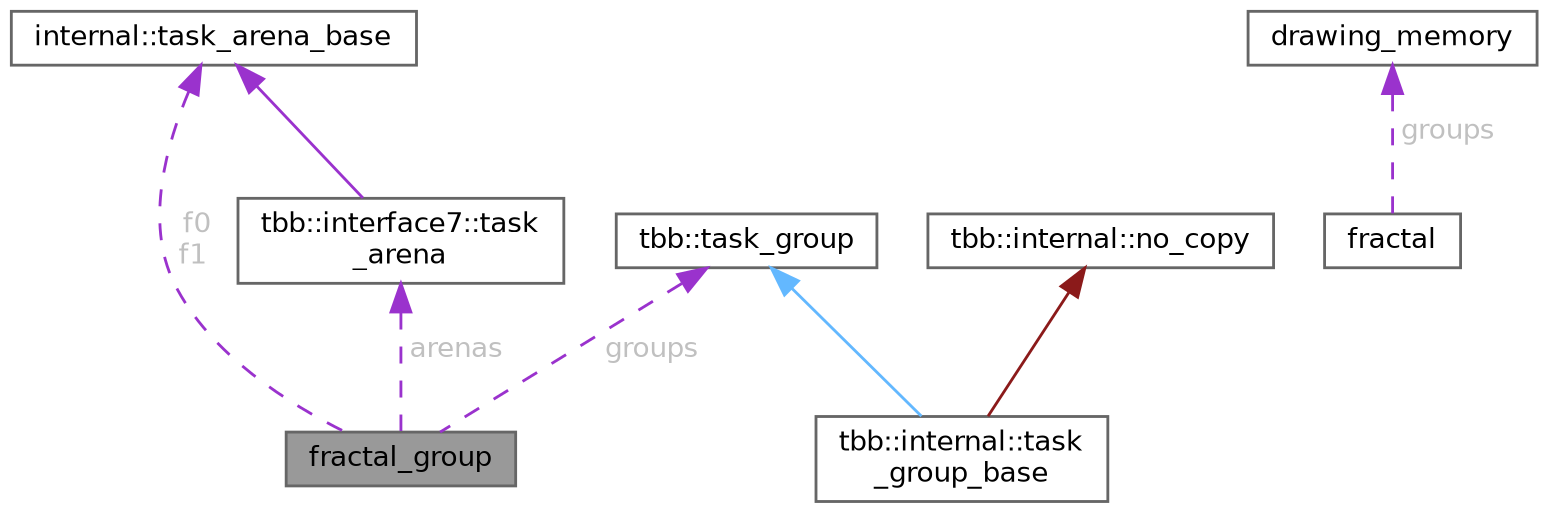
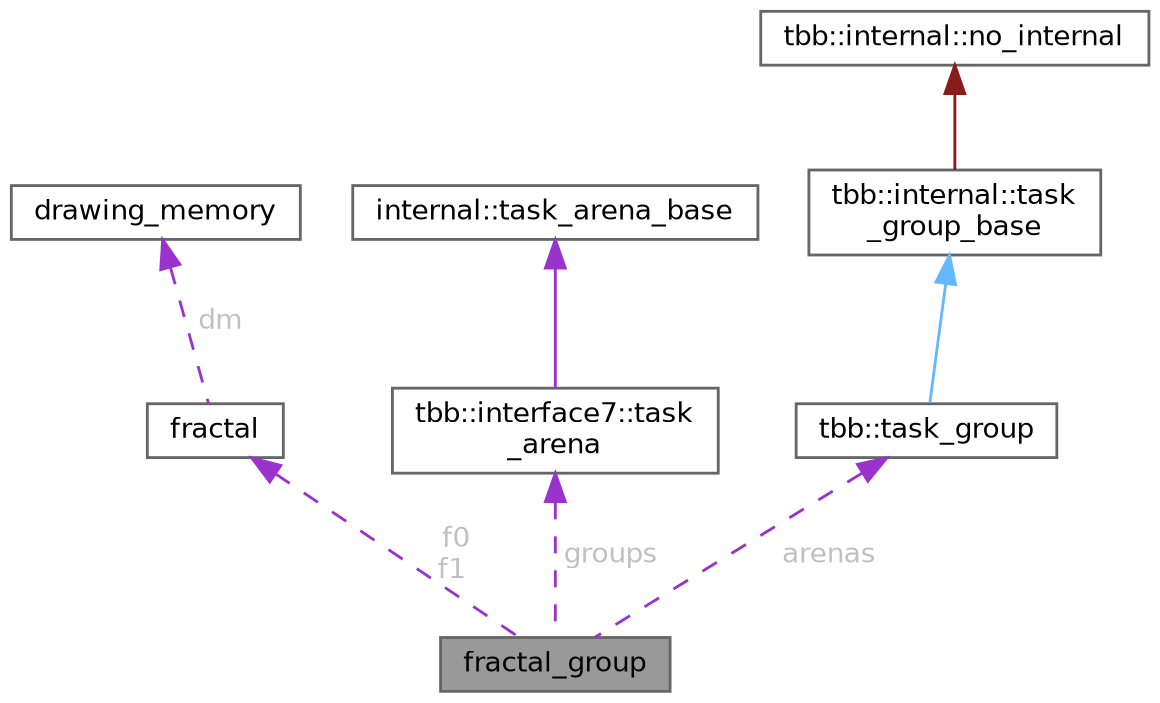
edge "fractal" -> "drawing_memory": label " groups" -> " dm"
node "tbb::internal::no_copy": label "tbb::internal::no_copy" -> "tbb::internal::no_internal"
edge "fractal_group" -> "internal::task_arena_base": now "fractal_group" -> "fractal"
edge "fractal_group" -> "tbb::interface7::task _arena": label " arenas" -> " groups"
edge "fractal_group" -> "tbb::task_group": label " groups" -> " arenas"
edge "tbb::internal::task _group_base" -> "tbb::task_group": reversed
